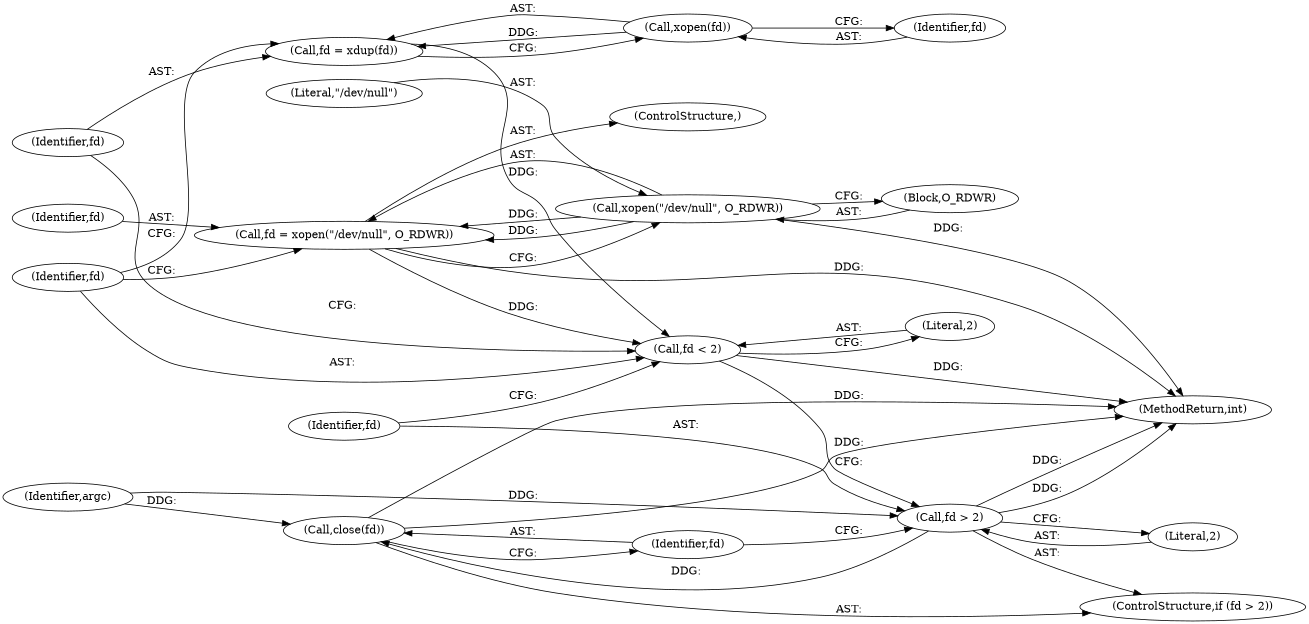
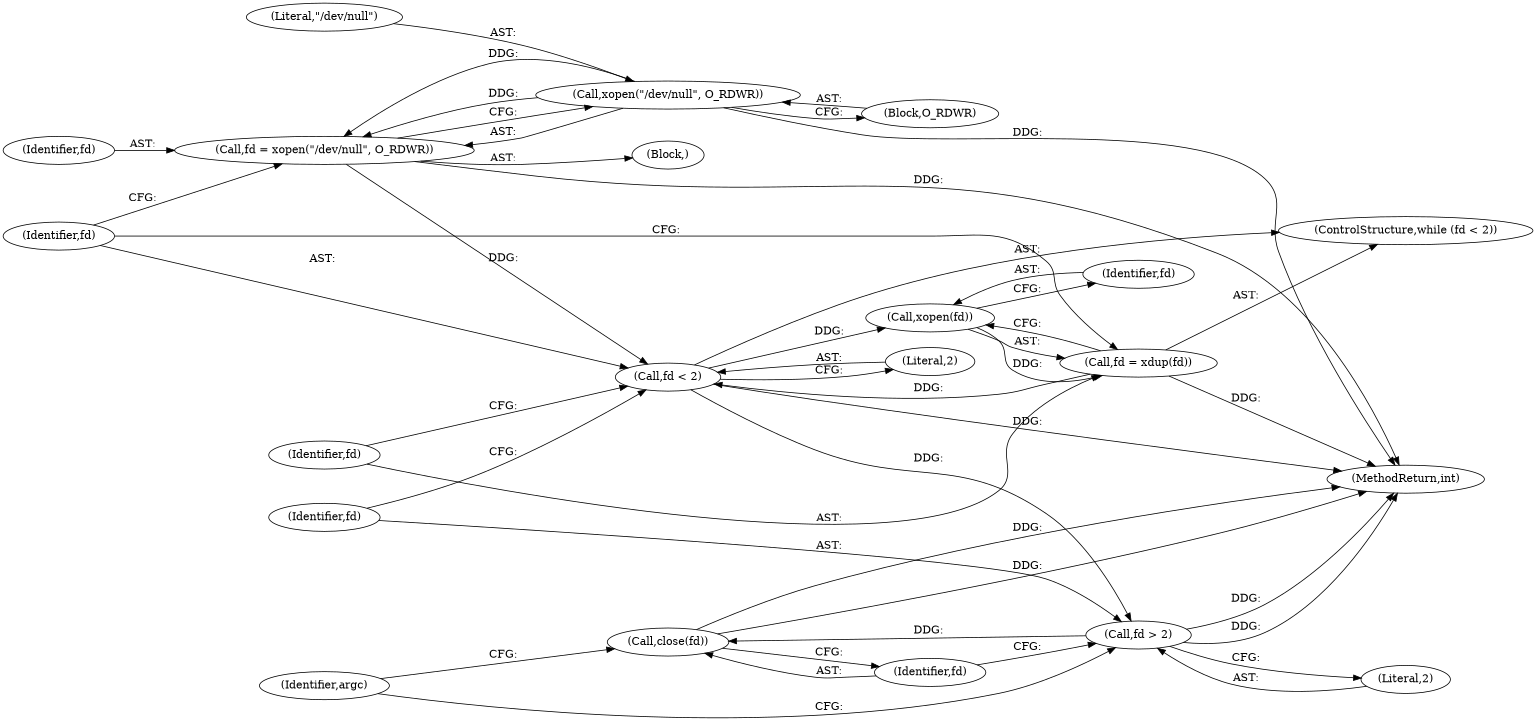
node "(ControlStructure,)": label "(ControlStructure,)" -> "(Block,)"
node "(ControlStructure,while (fd < 2))": added
edge "(Call,fd < 2)" -> "(Call,xopen(fd))": added, label "DDG:"
edge "(Call,fd = xdup(fd))" -> "(MethodReturn,int)": added, label "DDG:"
edge "(Call,fd < 2)" -> "(Call,fd > 2)": label "CFG: " -> "DDG: "
edge "(Identifier,argc)" -> "(Call,fd > 2)": label "DDG: " -> "CFG: "
edge "(Identifier,argc)" -> "(Call,close(fd))": label "DDG: " -> "CFG: "
node "(ControlStructure,if (fd > 2))": removed
